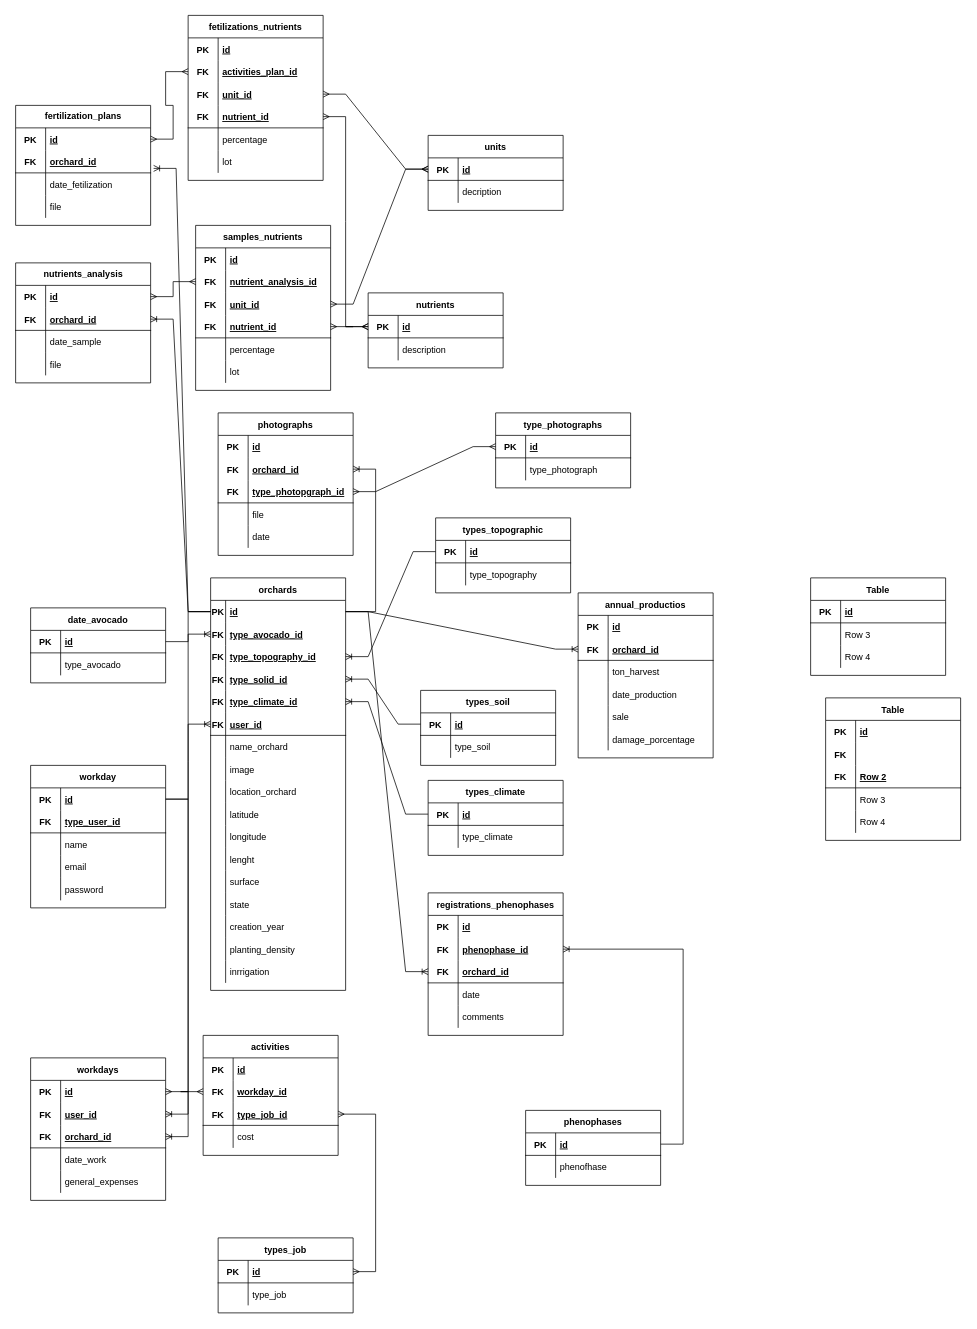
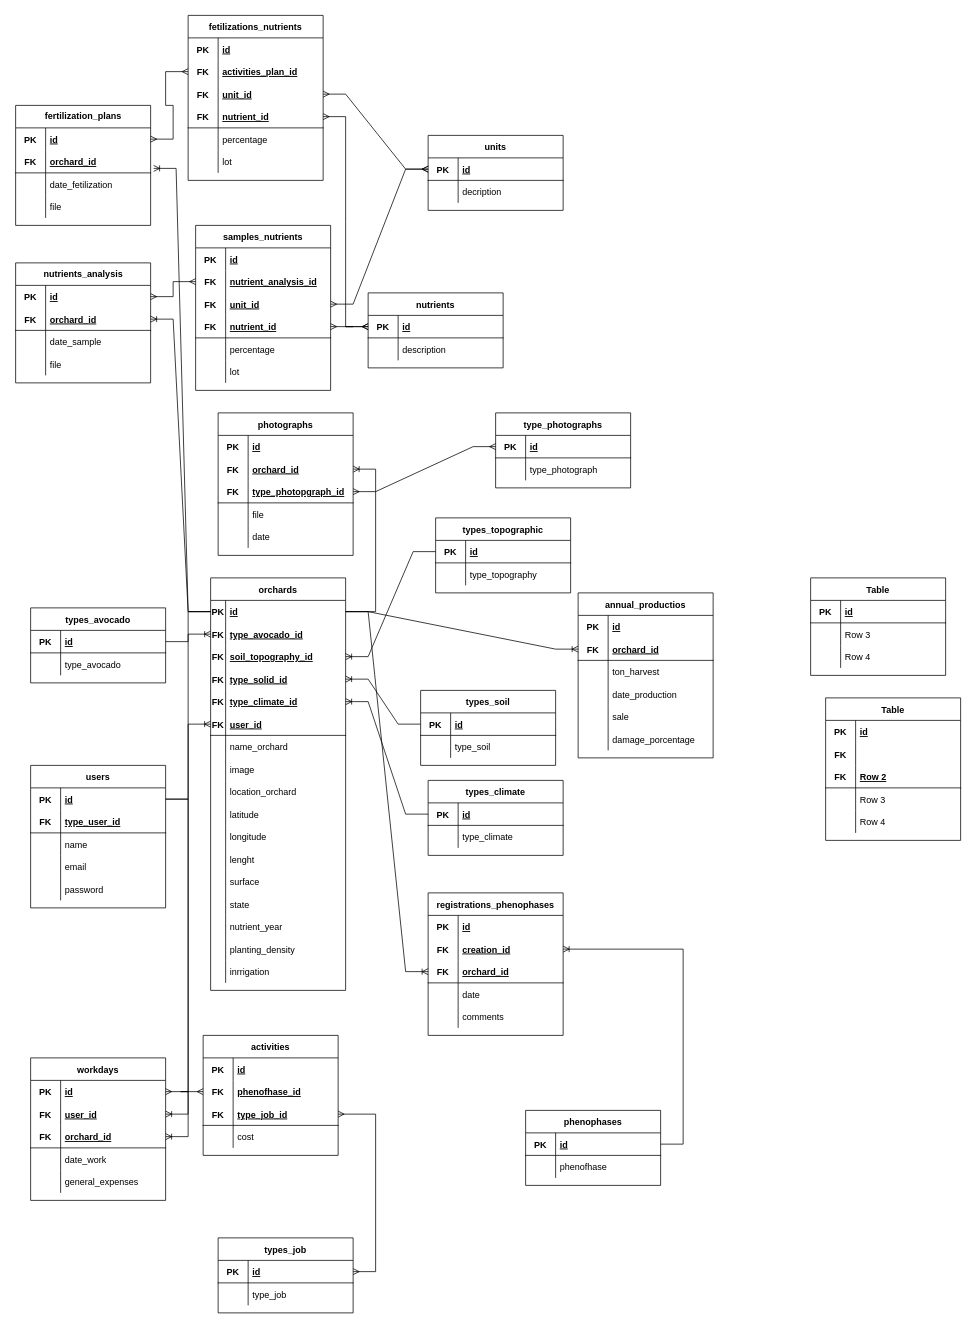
node "date_avocado": label "date_avocado" -> "types_avocado"
node "type_topography_id": label "type_topography_id" -> "soil_topography_id"
node "workday": label "workday" -> "users"
node "creation_year": label "creation_year" -> "nutrient_year"
node "phenophase_id": label "phenophase_id" -> "creation_id"
node "workday_id": label "workday_id" -> "phenofhase_id"
